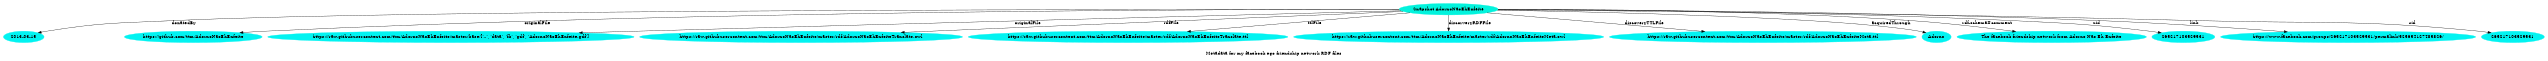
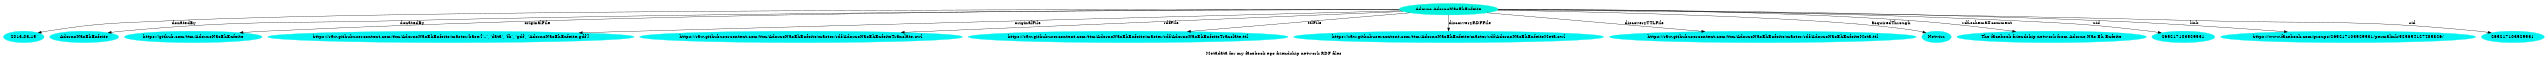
node "Snapshot AdornoNaoEhEnfeite": label "Snapshot AdornoNaoEhEnfeite" -> "Adorno AdornoNaoEhEnfeite"
node "AdornoNaoEhEnfeite": added
node "Adorno": label "Adorno" -> "Netvizz"
